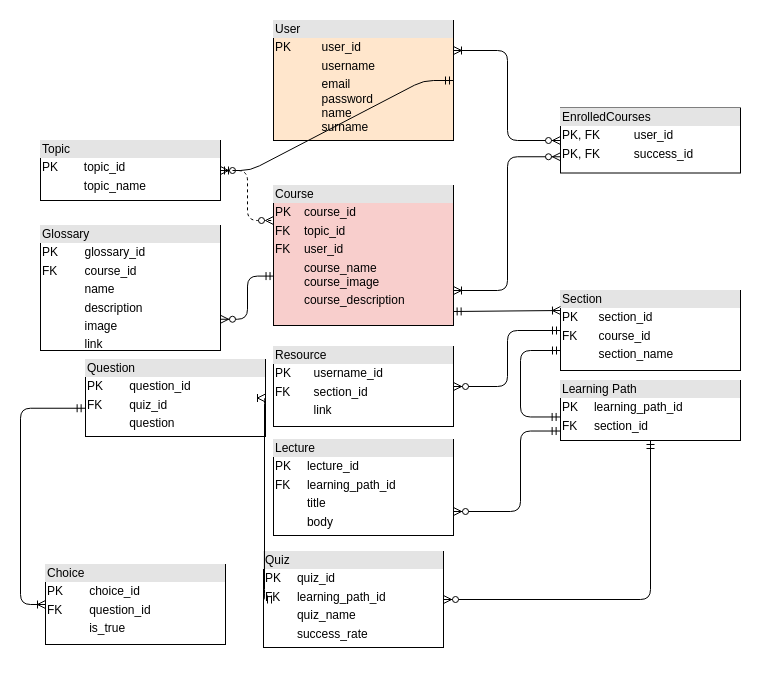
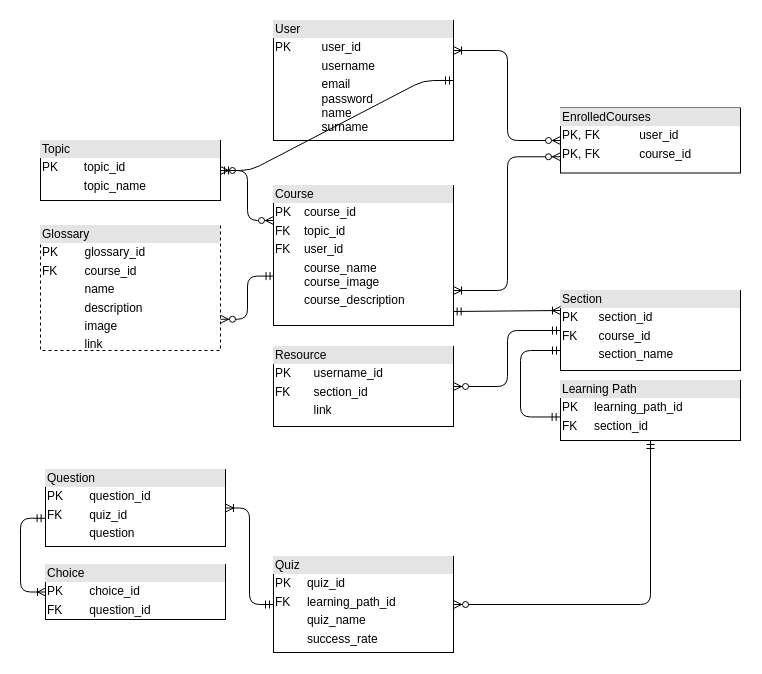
node "User PK user_id username email password name surname": fillcolor #ffe6cc -> #ffffff
node "EnrolledCourses PK, FK user_id PK, FK success_id": label "EnrolledCourses PK, FK user_id PK, FK success_id" -> "EnrolledCourses PK, FK user_id PK, FK course_id"
edge "Topic PK topic_id topic_name" -- "Course PK course_id FK topic_id FK user_id course_name course_image course_description": style dashed -> solid
node "Course PK course_id FK topic_id FK user_id course_name course_image course_description": fillcolor #f8cecc -> #ffffff
node "Glossary PK glossary_id FK course_id name description image link": style solid -> dashed
node "Question PK question_id FK quiz_id question": moved (176, 398) -> (136, 508)
edge "Learning Path PK learning_path_id FK section_id" -- "Lecture PK lecture_id FK learning_path_id title body": removed
node "Lecture PK lecture_id FK learning_path_id title body": removed
node "Quiz PK quiz_id FK learning_path_id quiz_name success_rate": moved (354, 600) -> (364, 605)
node "Choice PK choice_id FK question_id is_true": size 180x80 -> 180x55
